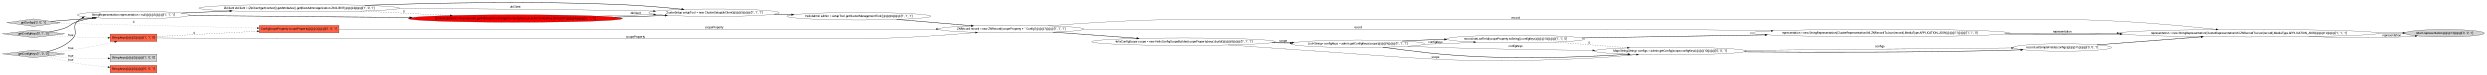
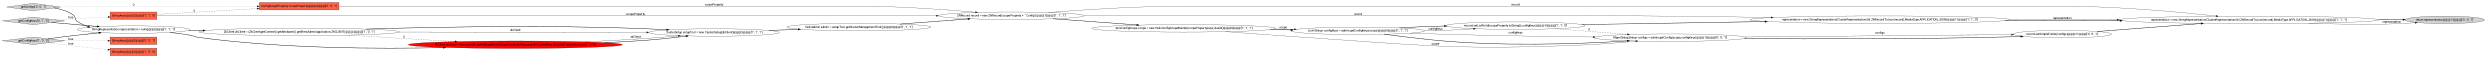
edge "getConfigKeys['1', '0', '0']" -> "String keys@@@2@@@['1', '1', '0']": removed, label "true"
node "String keys@@@2@@@['1', '0', '0']": fillcolor lightgray -> tomato
